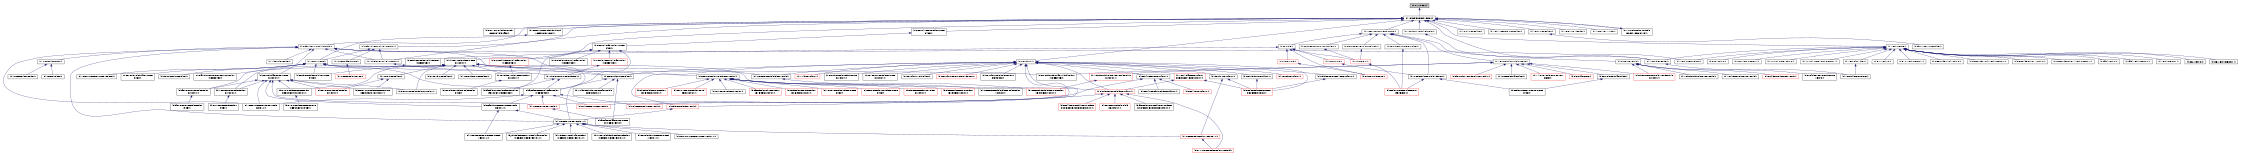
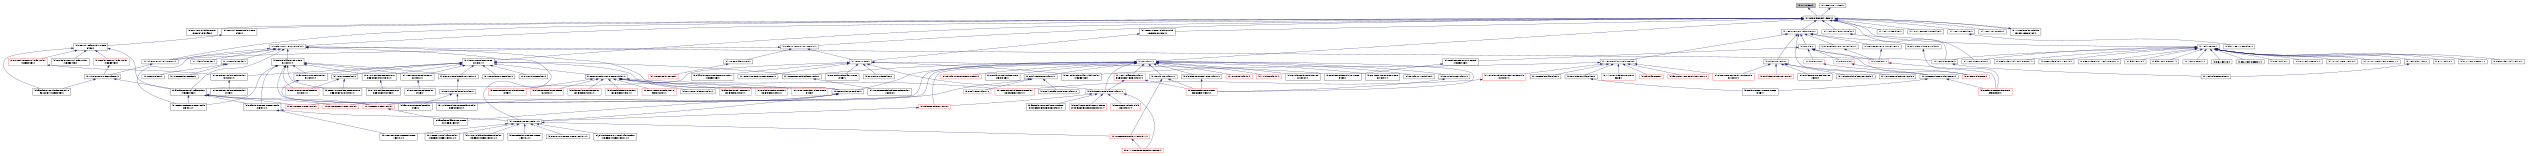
edge "itkMetaArrayWriter.h" -> "itkVariableLengthVector.h": reversed
node "itkDemonsRegistrationFilter.h": added
